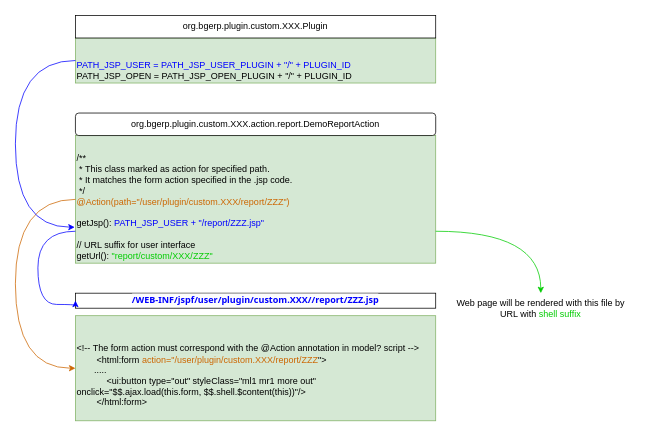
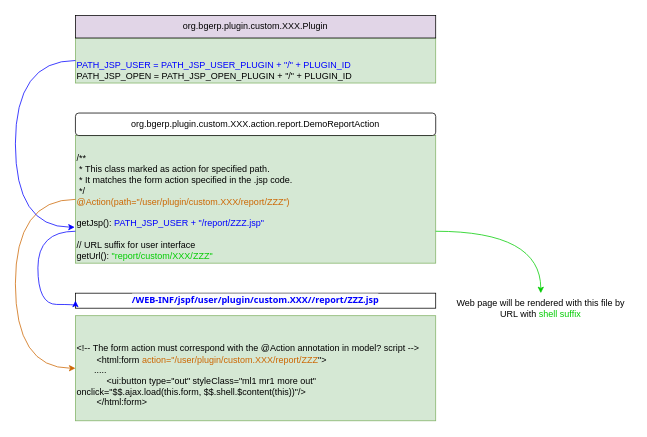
node "org.bgerp.plugin.custom.XXX.Plugin": fillcolor #ffffff -> #e1d5e7
